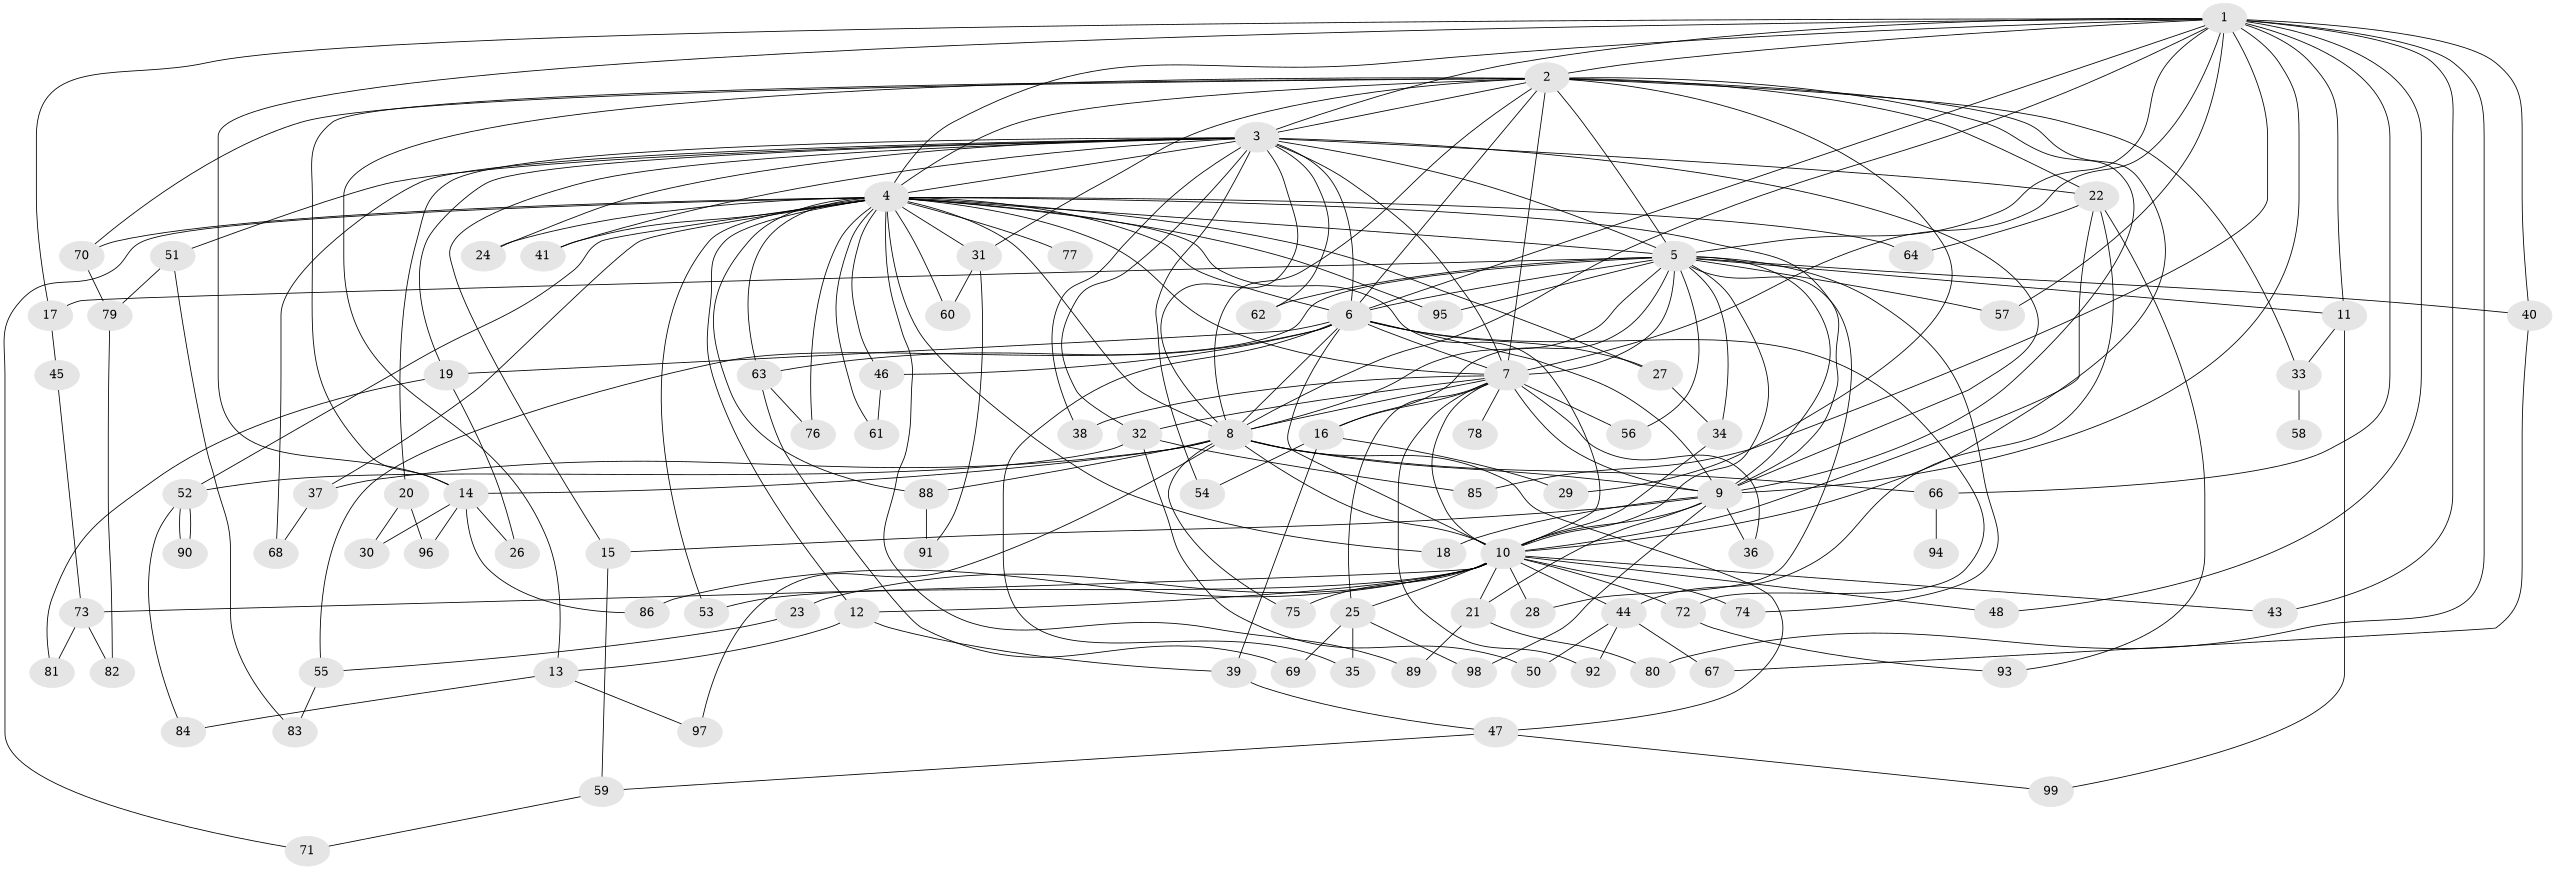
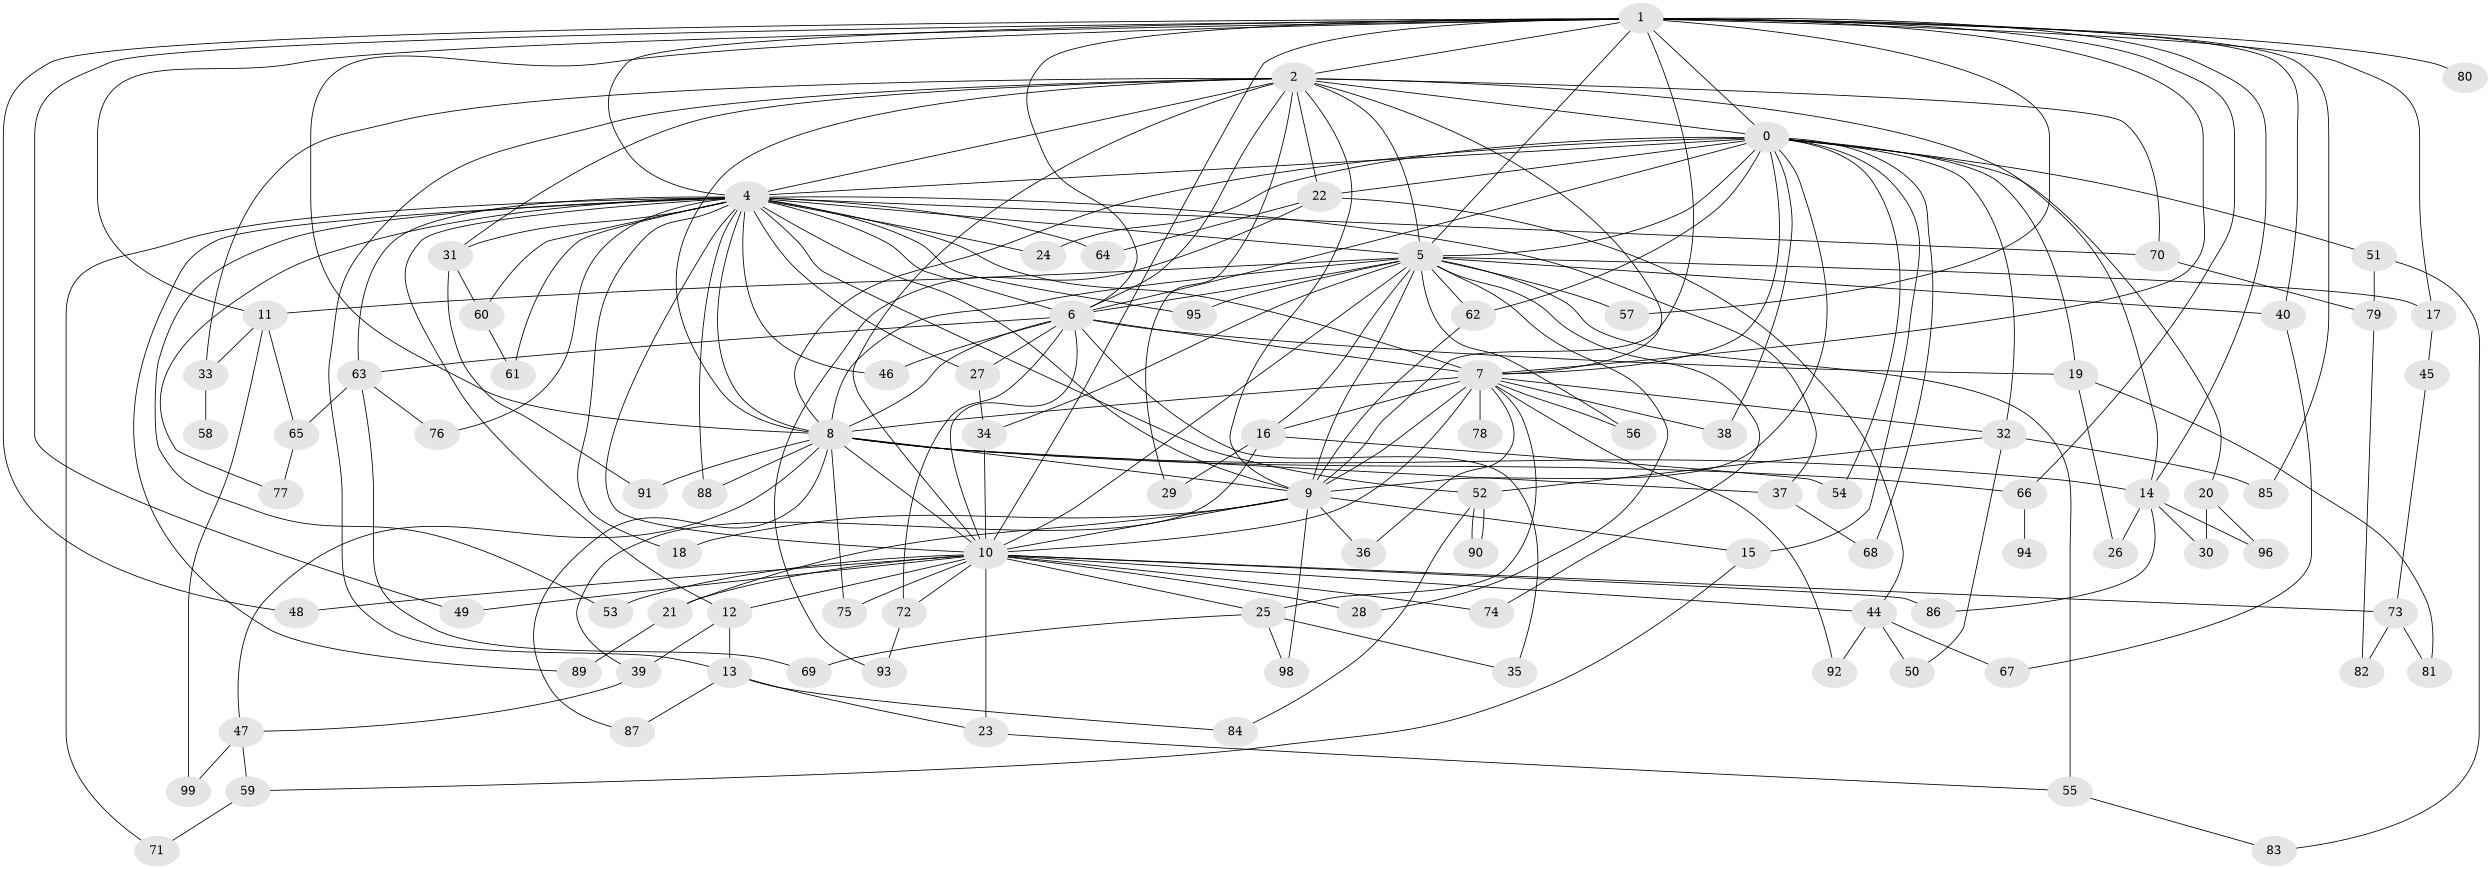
node "3": label "3" -> "0"
node "41": removed
edge "5" -- "7": removed
edge "6" -- "9": now "62" -- "9"
edge "46" -- "61": now "60" -- "61"
node "65": added
edge "22" -- "10": now "1" -- "10"
edge "88" -- "91": now "8" -- "91"
node "43": label "43" -> "49"
edge "21" -- "80": removed
edge "13" -- "23": added
node "97": label "97" -> "87"
